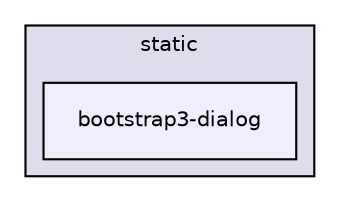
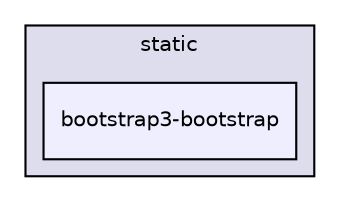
node "bootstrap3-dialog": label "bootstrap3-dialog" -> "bootstrap3-bootstrap"
